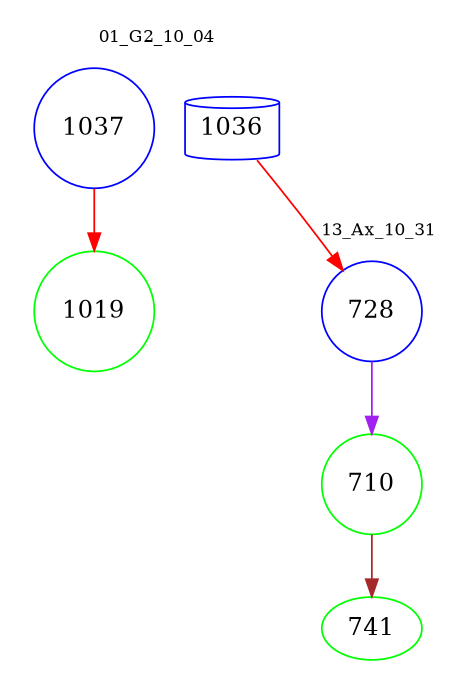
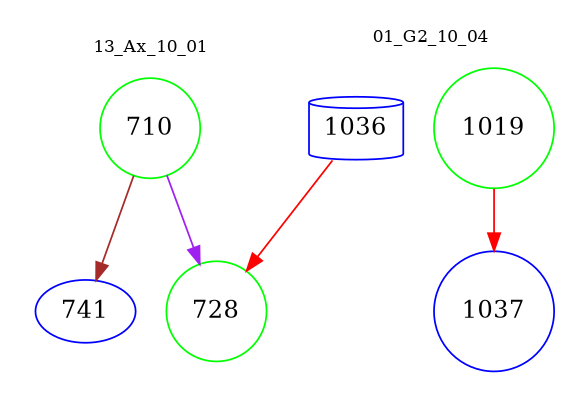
edge "1037" -> "1019": reversed
cluster "13_Ax_10_31": label "13_Ax_10_31" -> "13_Ax_10_01"
node "728": color blue -> green
edge "728" -> "710": reversed
node "741": color green -> blue
